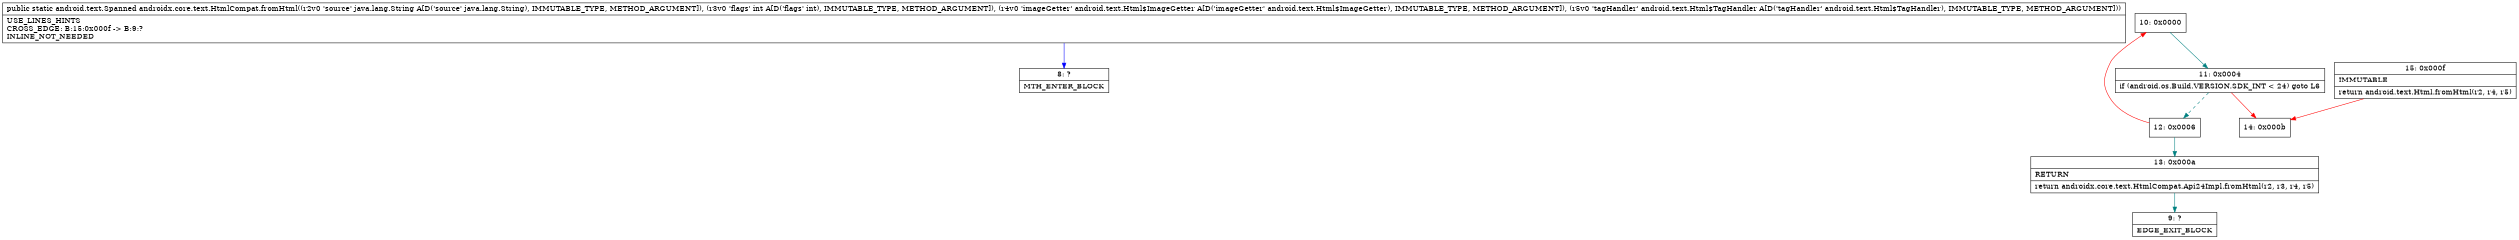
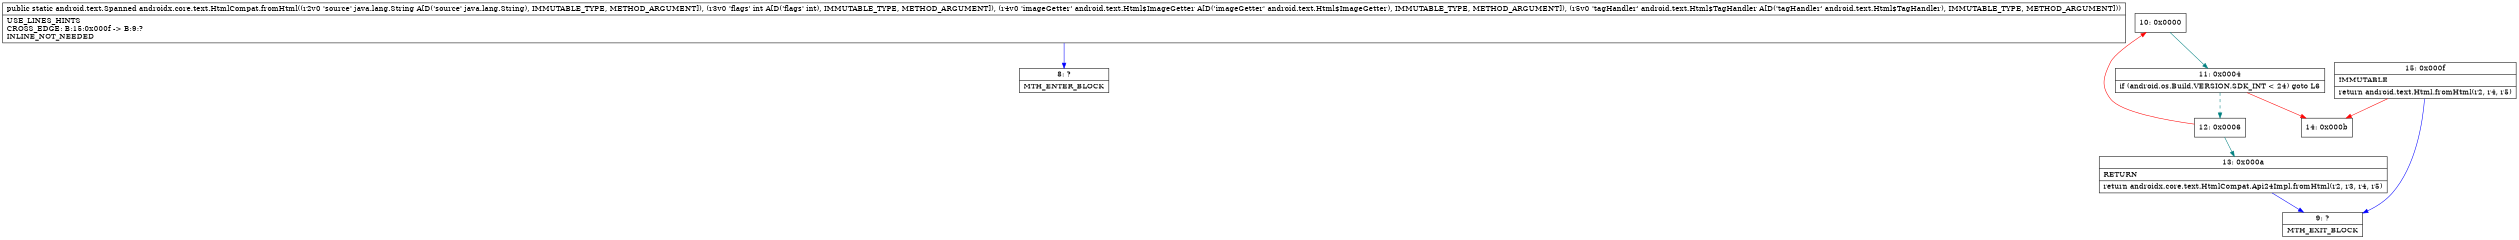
edge "15: 0x000f" -> "9: ?": added
edge "13: 0x000a" -> "9: ?": color teal -> blue
node "9: ?": text "EDGE_EXIT_BLOCK" -> "MTH_EXIT_BLOCK"
